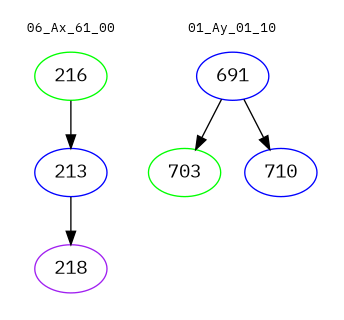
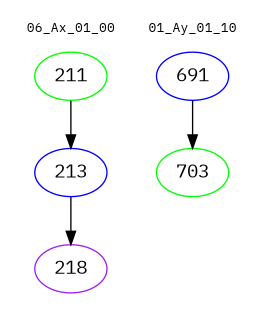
cluster "06_Ax_61_00": label "06_Ax_61_00" -> "06_Ax_01_00"
node "216": label "216" -> "211"
node "710": removed
